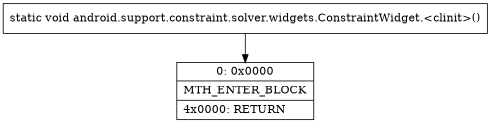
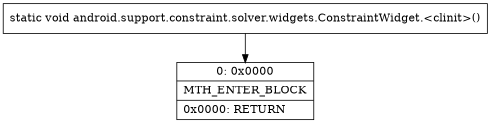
node "0: 0x0000": text "4x0000: RETURN" -> "0x0000: RETURN"
